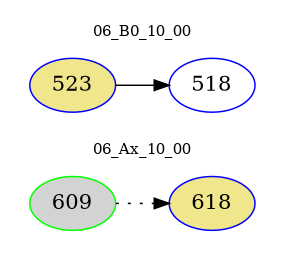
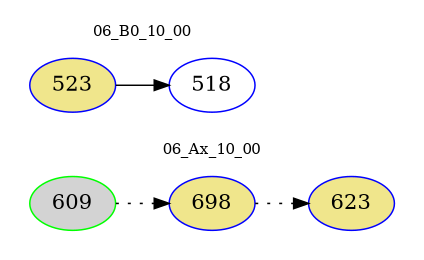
node "618": label "618" -> "698"
node "623": added
